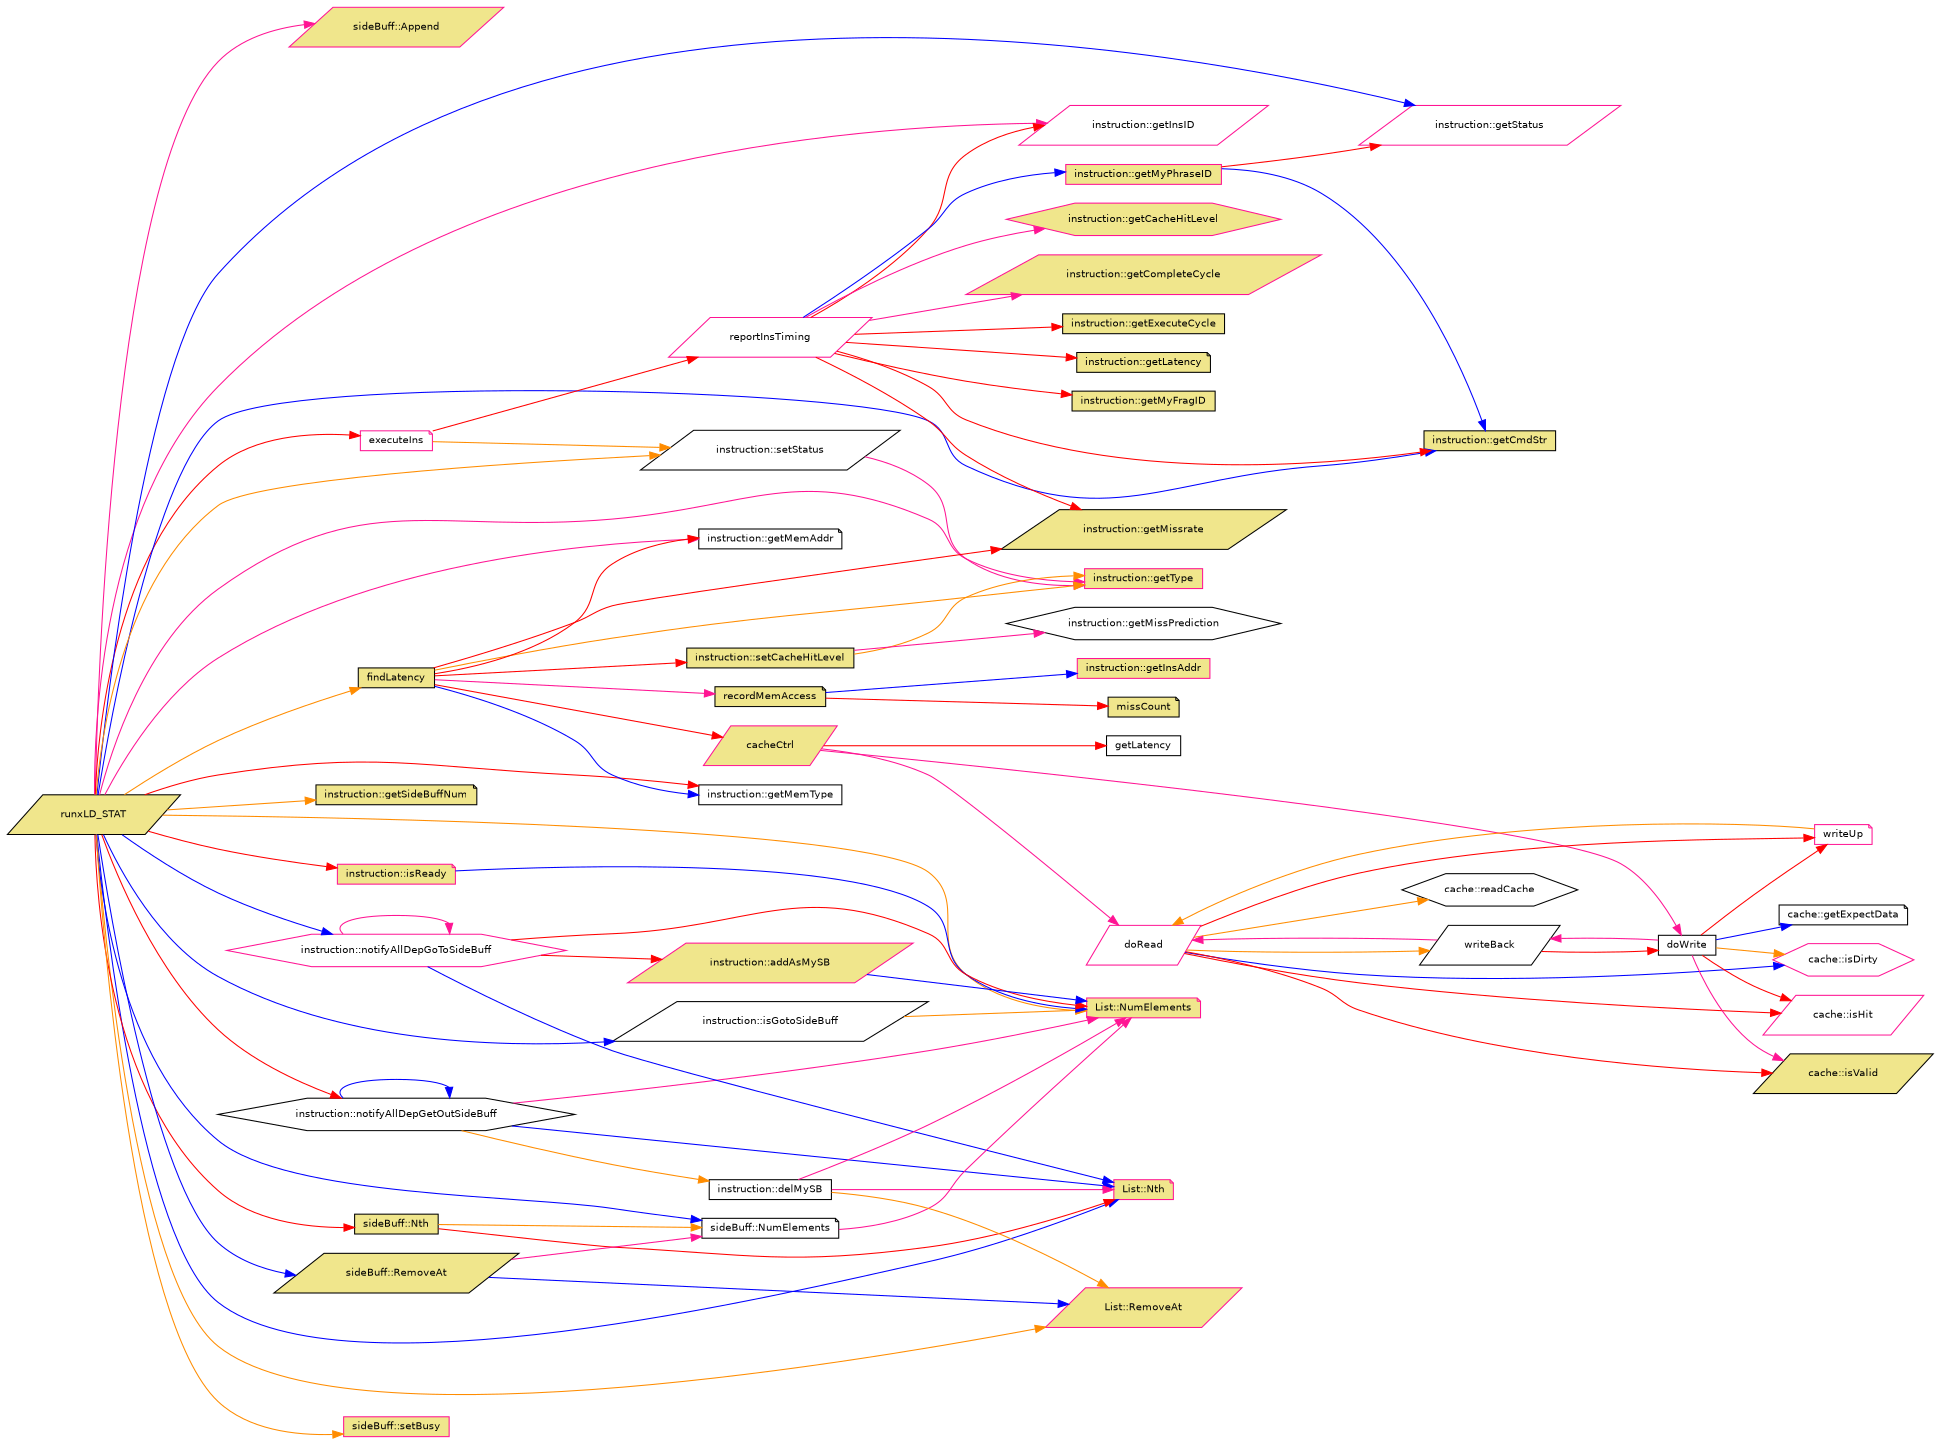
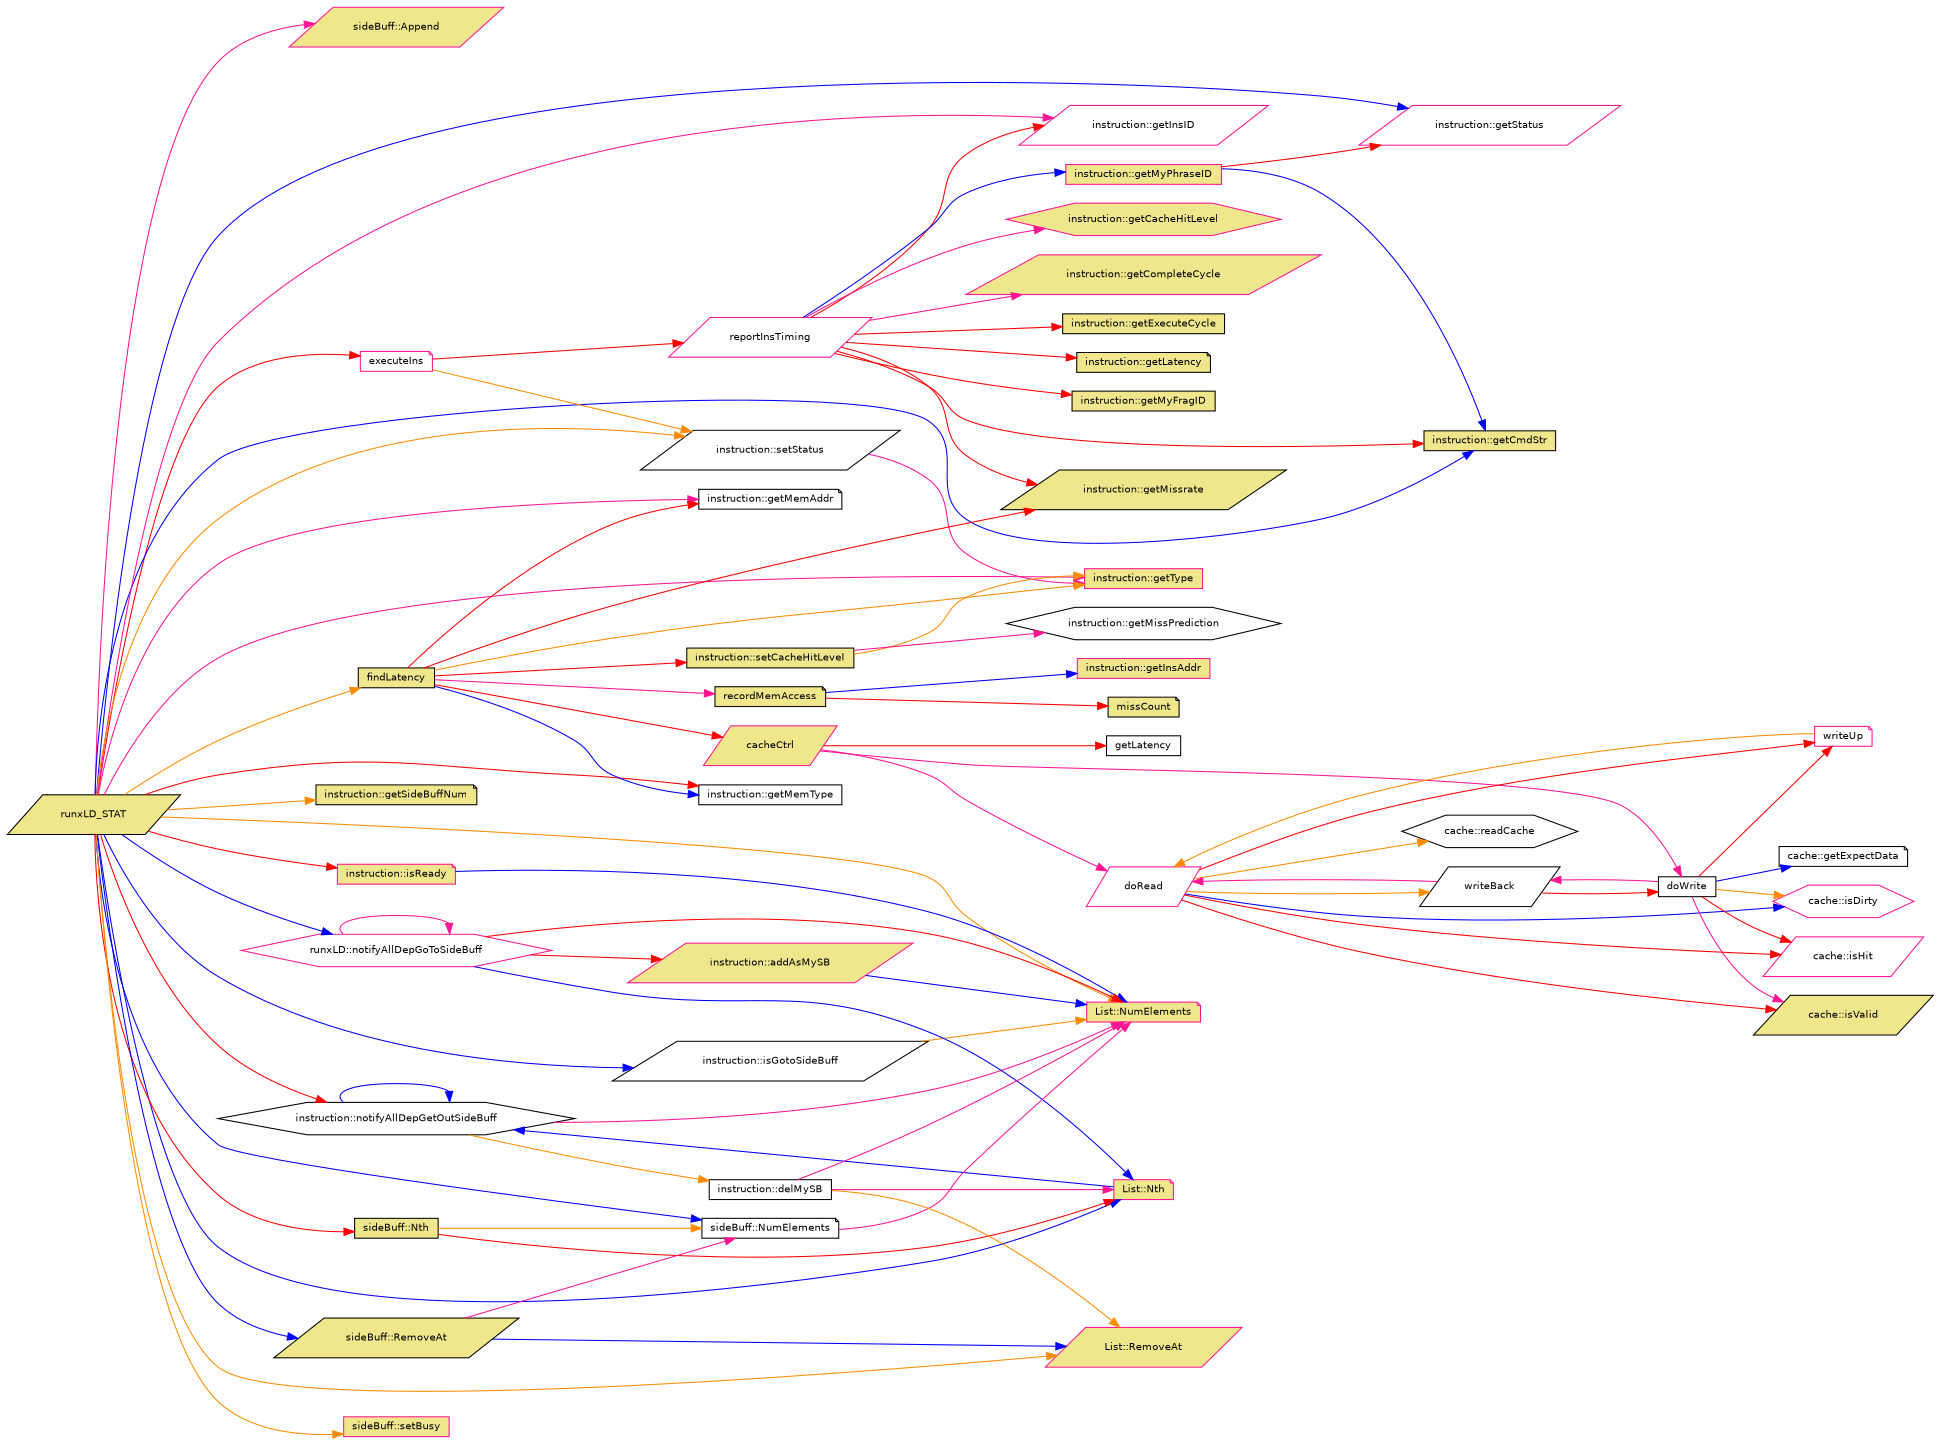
node "instruction::notifyAllDepGoToSideBuff": label "instruction::notifyAllDepGoToSideBuff" -> "runxLD::notifyAllDepGoToSideBuff"
edge "instruction::notifyAllDepGetOutSideBuff" -> "List::Nth": reversed
